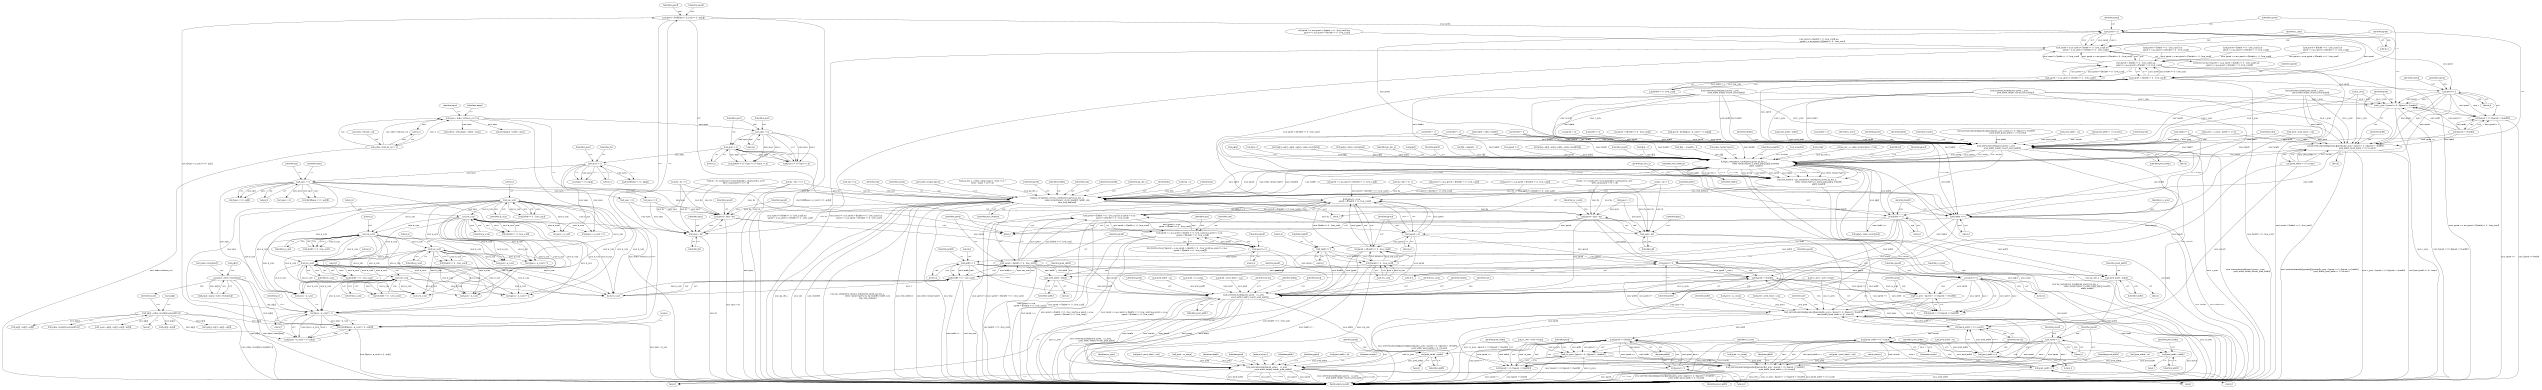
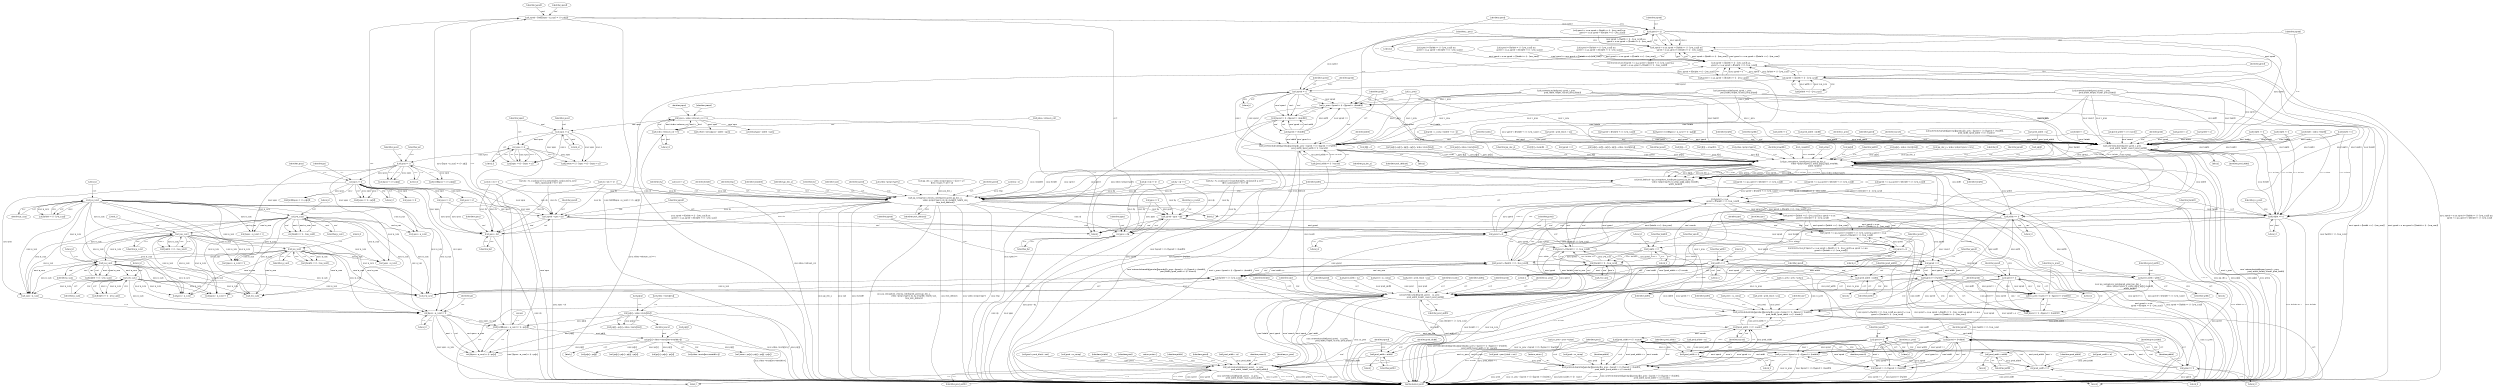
edge "(Call,xpos = video->mbnum_col << 4)" -> "(Literal,5)": now "(Call,xpos = video->mbnum_col << 4)" -> "(Call,video->mbnum_col << 4)"
edge "(Call,dy = (dy >> 1) | 1)" -> "(Call,ypred = ypos + dy)": added, label "DDG: dy"
edge "(Call,width >>= 1)" -> "(Call,py[0] = video->motY[imv])": now "(Call,width >>= 1)" -> "(MethodReturn,void)"
edge "(Call,px[3] = video->motX[imv+mvwidth+1])" -> "(Call,(int)(((xpos + B_SIZE) << 1) + px[3]))": reversed
